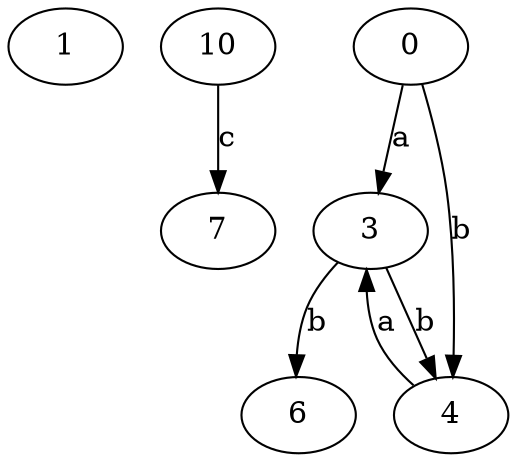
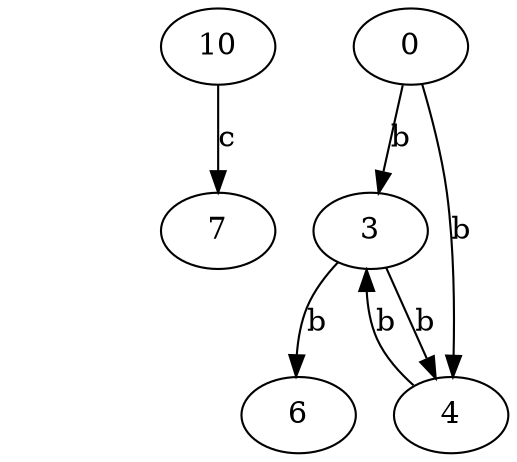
node "1": removed
edge "0" -> "3": label "a" -> "b"
edge "4" -> "3": label "a" -> "b"
